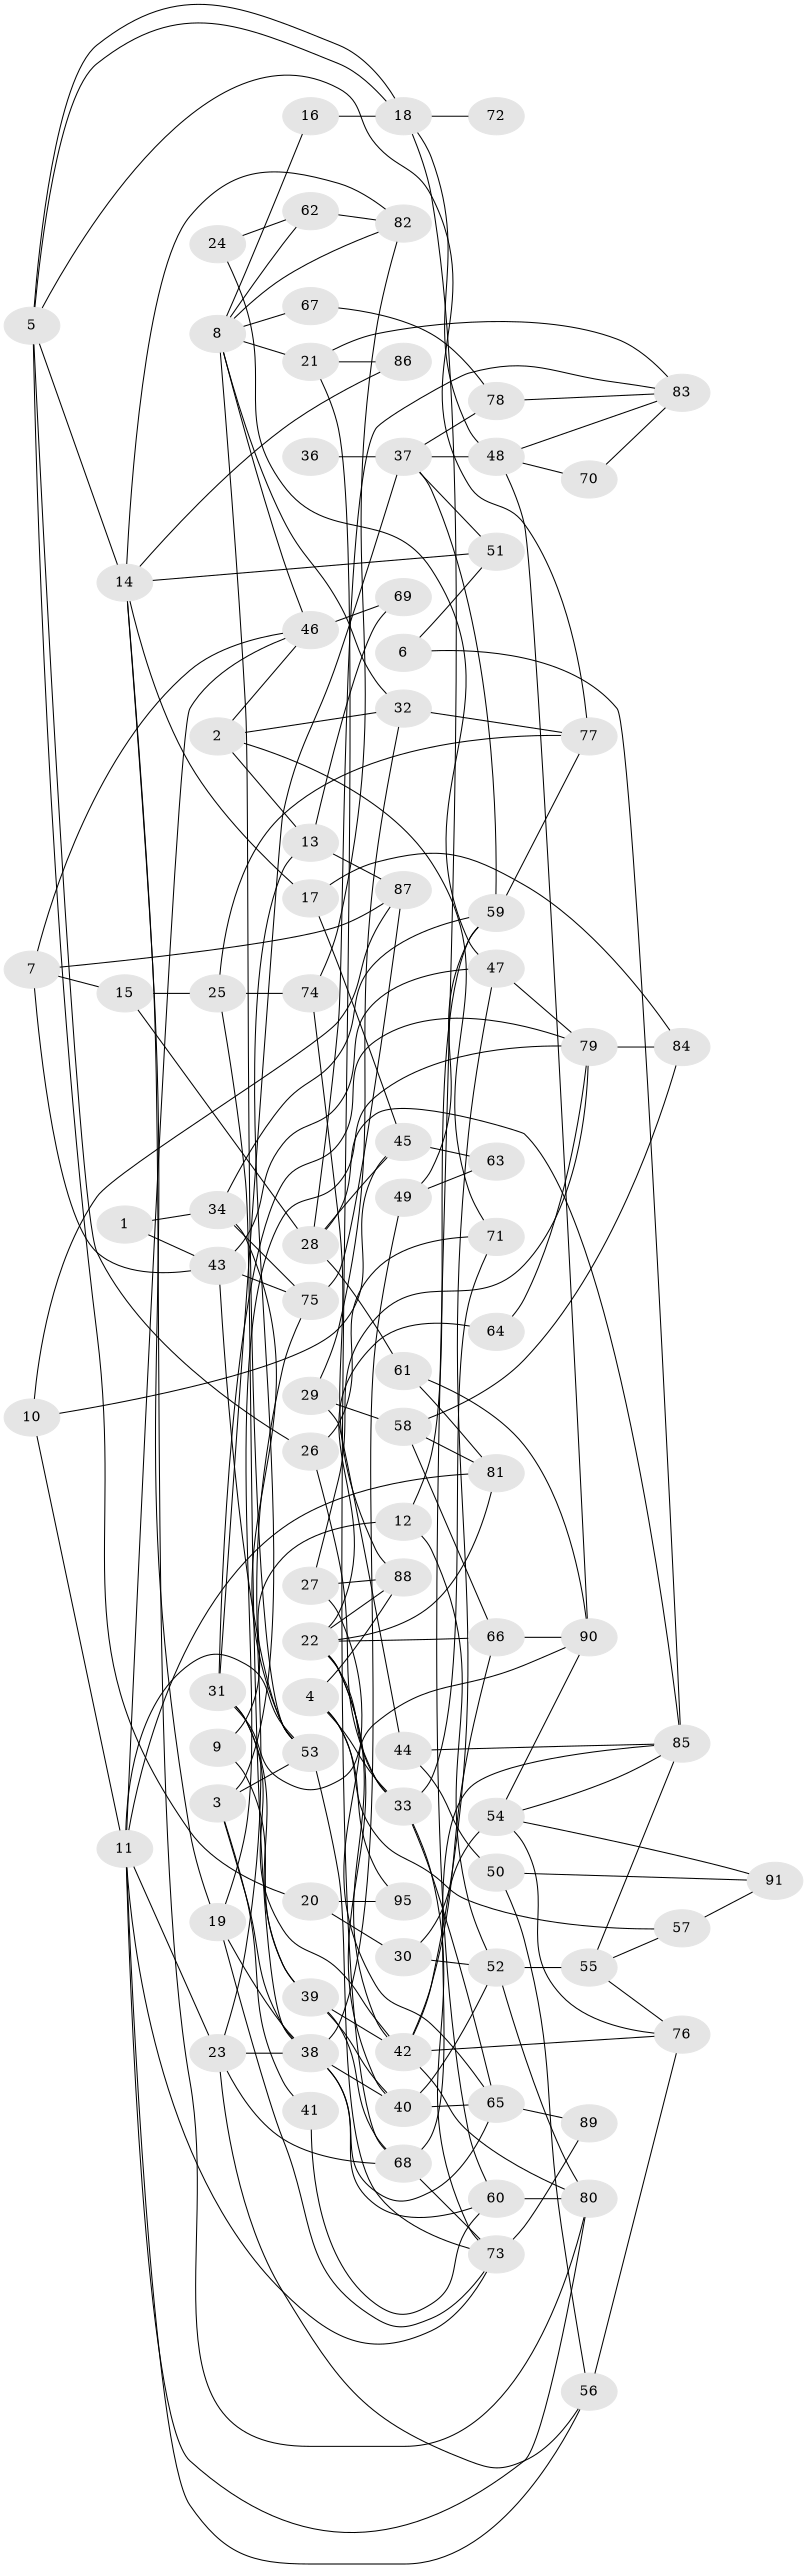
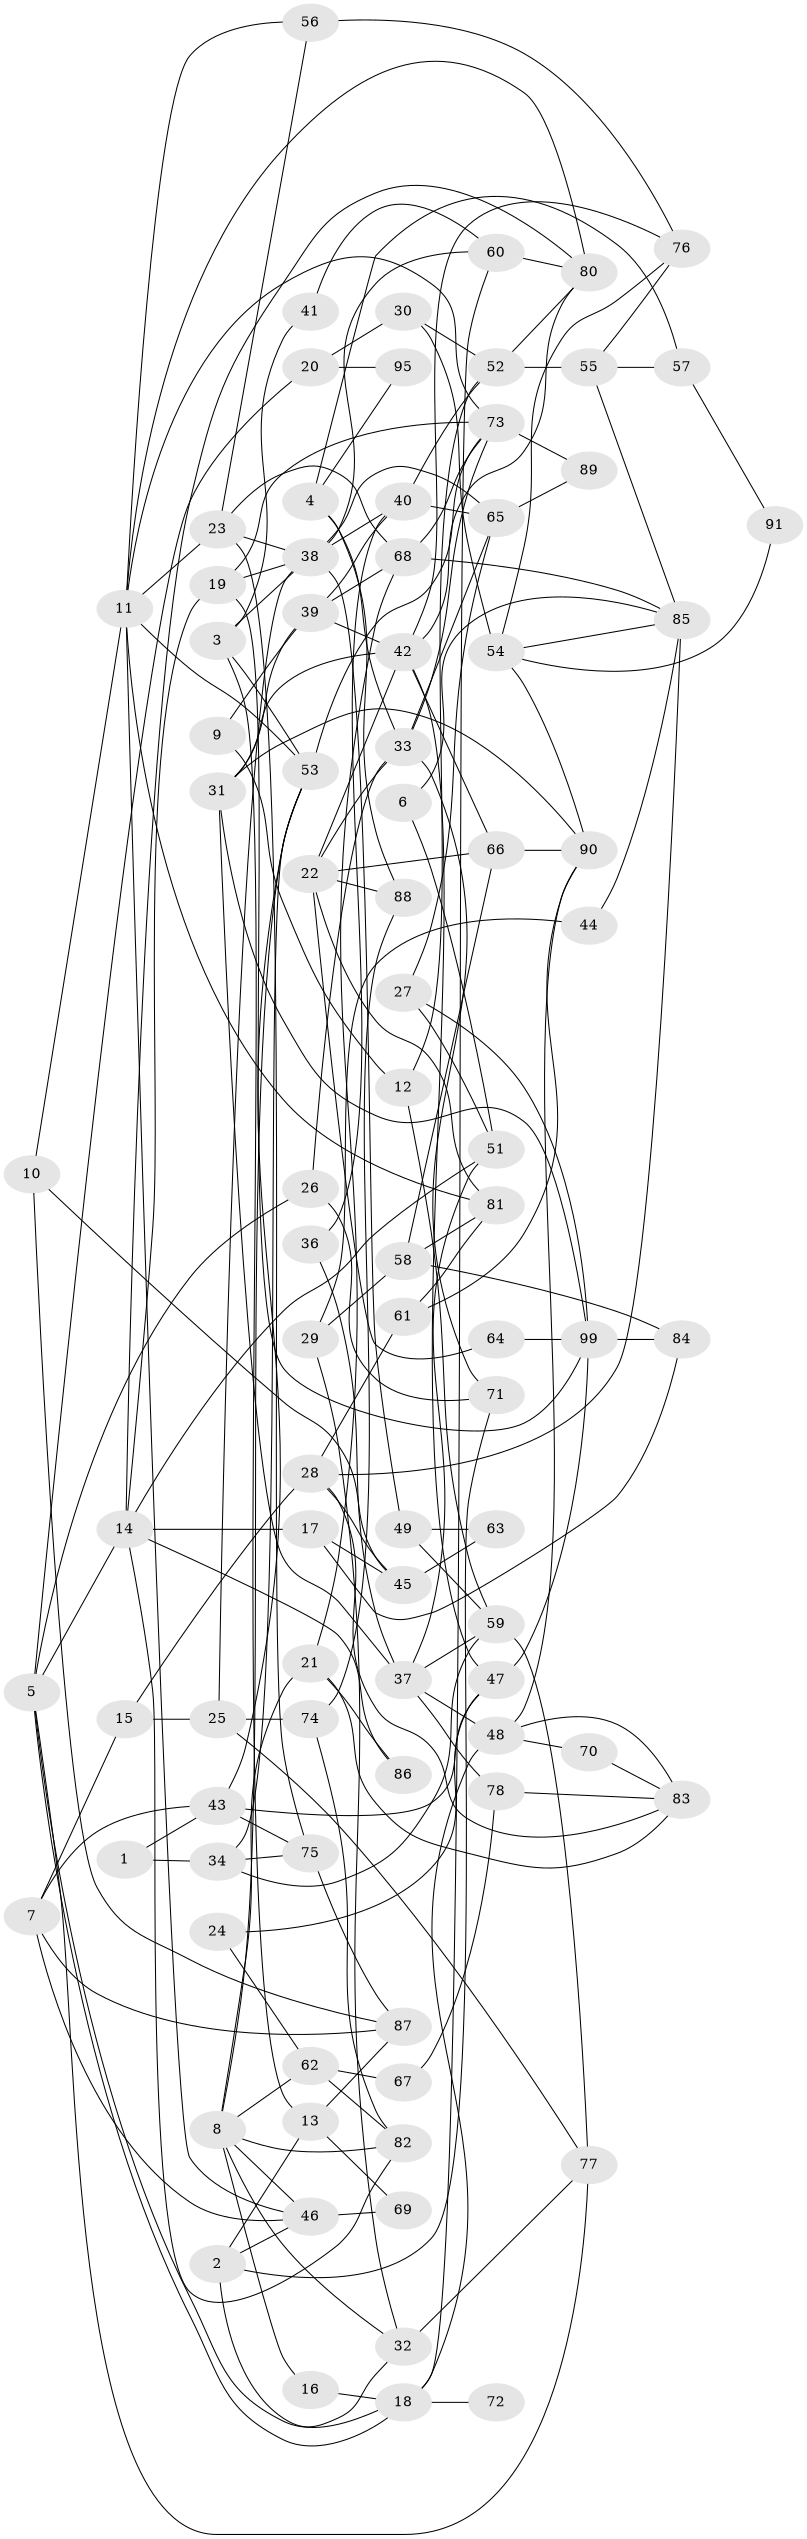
edge "67" -- "8": now "67" -- "62"
node "79": label "79" -> "99"
edge "88" -- "27": now "51" -- "27"
node "50": removed
edge "22" -- "40": now "36" -- "40"
